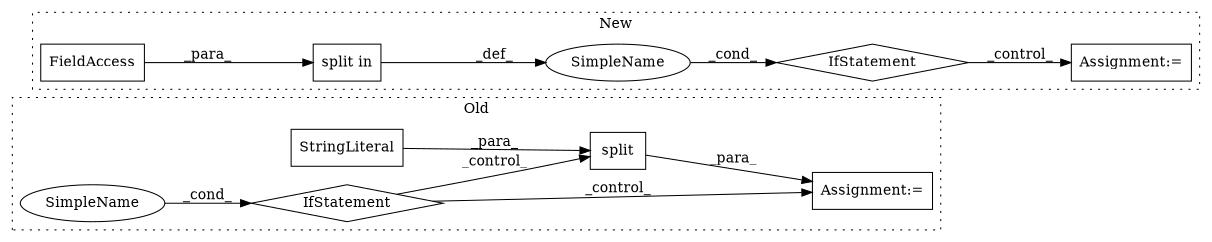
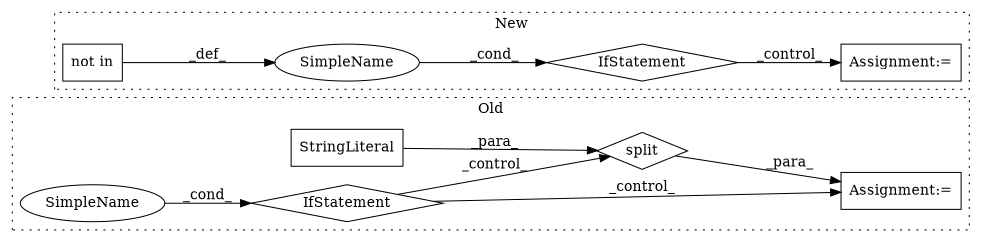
node "FieldAccess": removed
node "split in": label "split in" -> "not in"
node "split": shape box -> diamond
